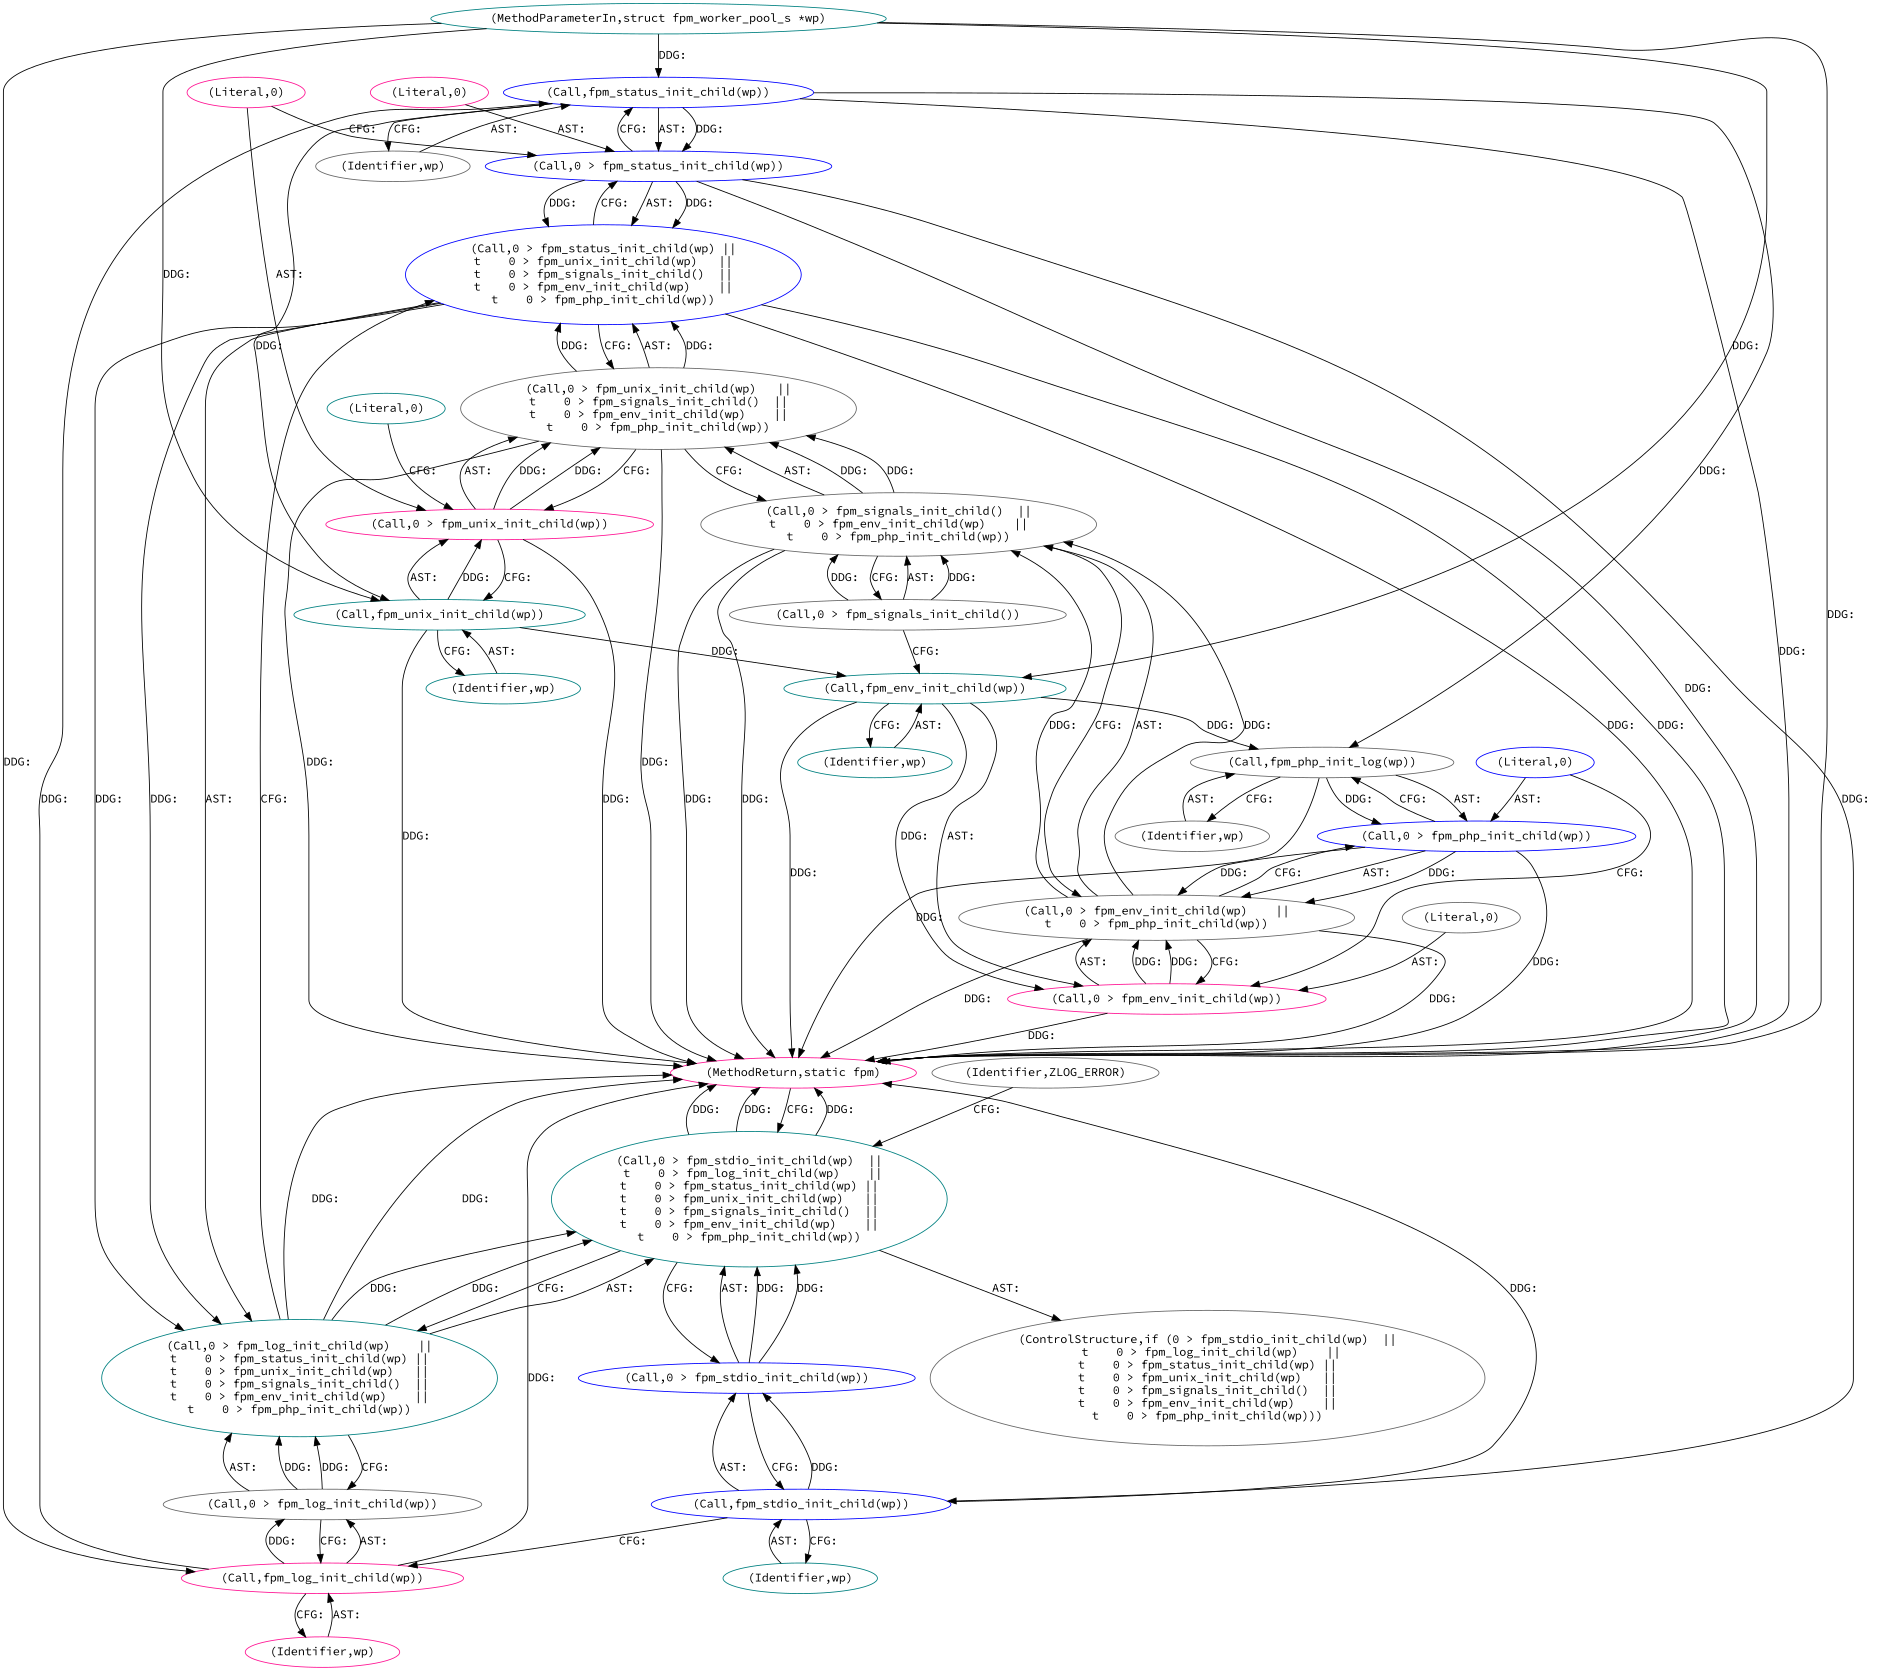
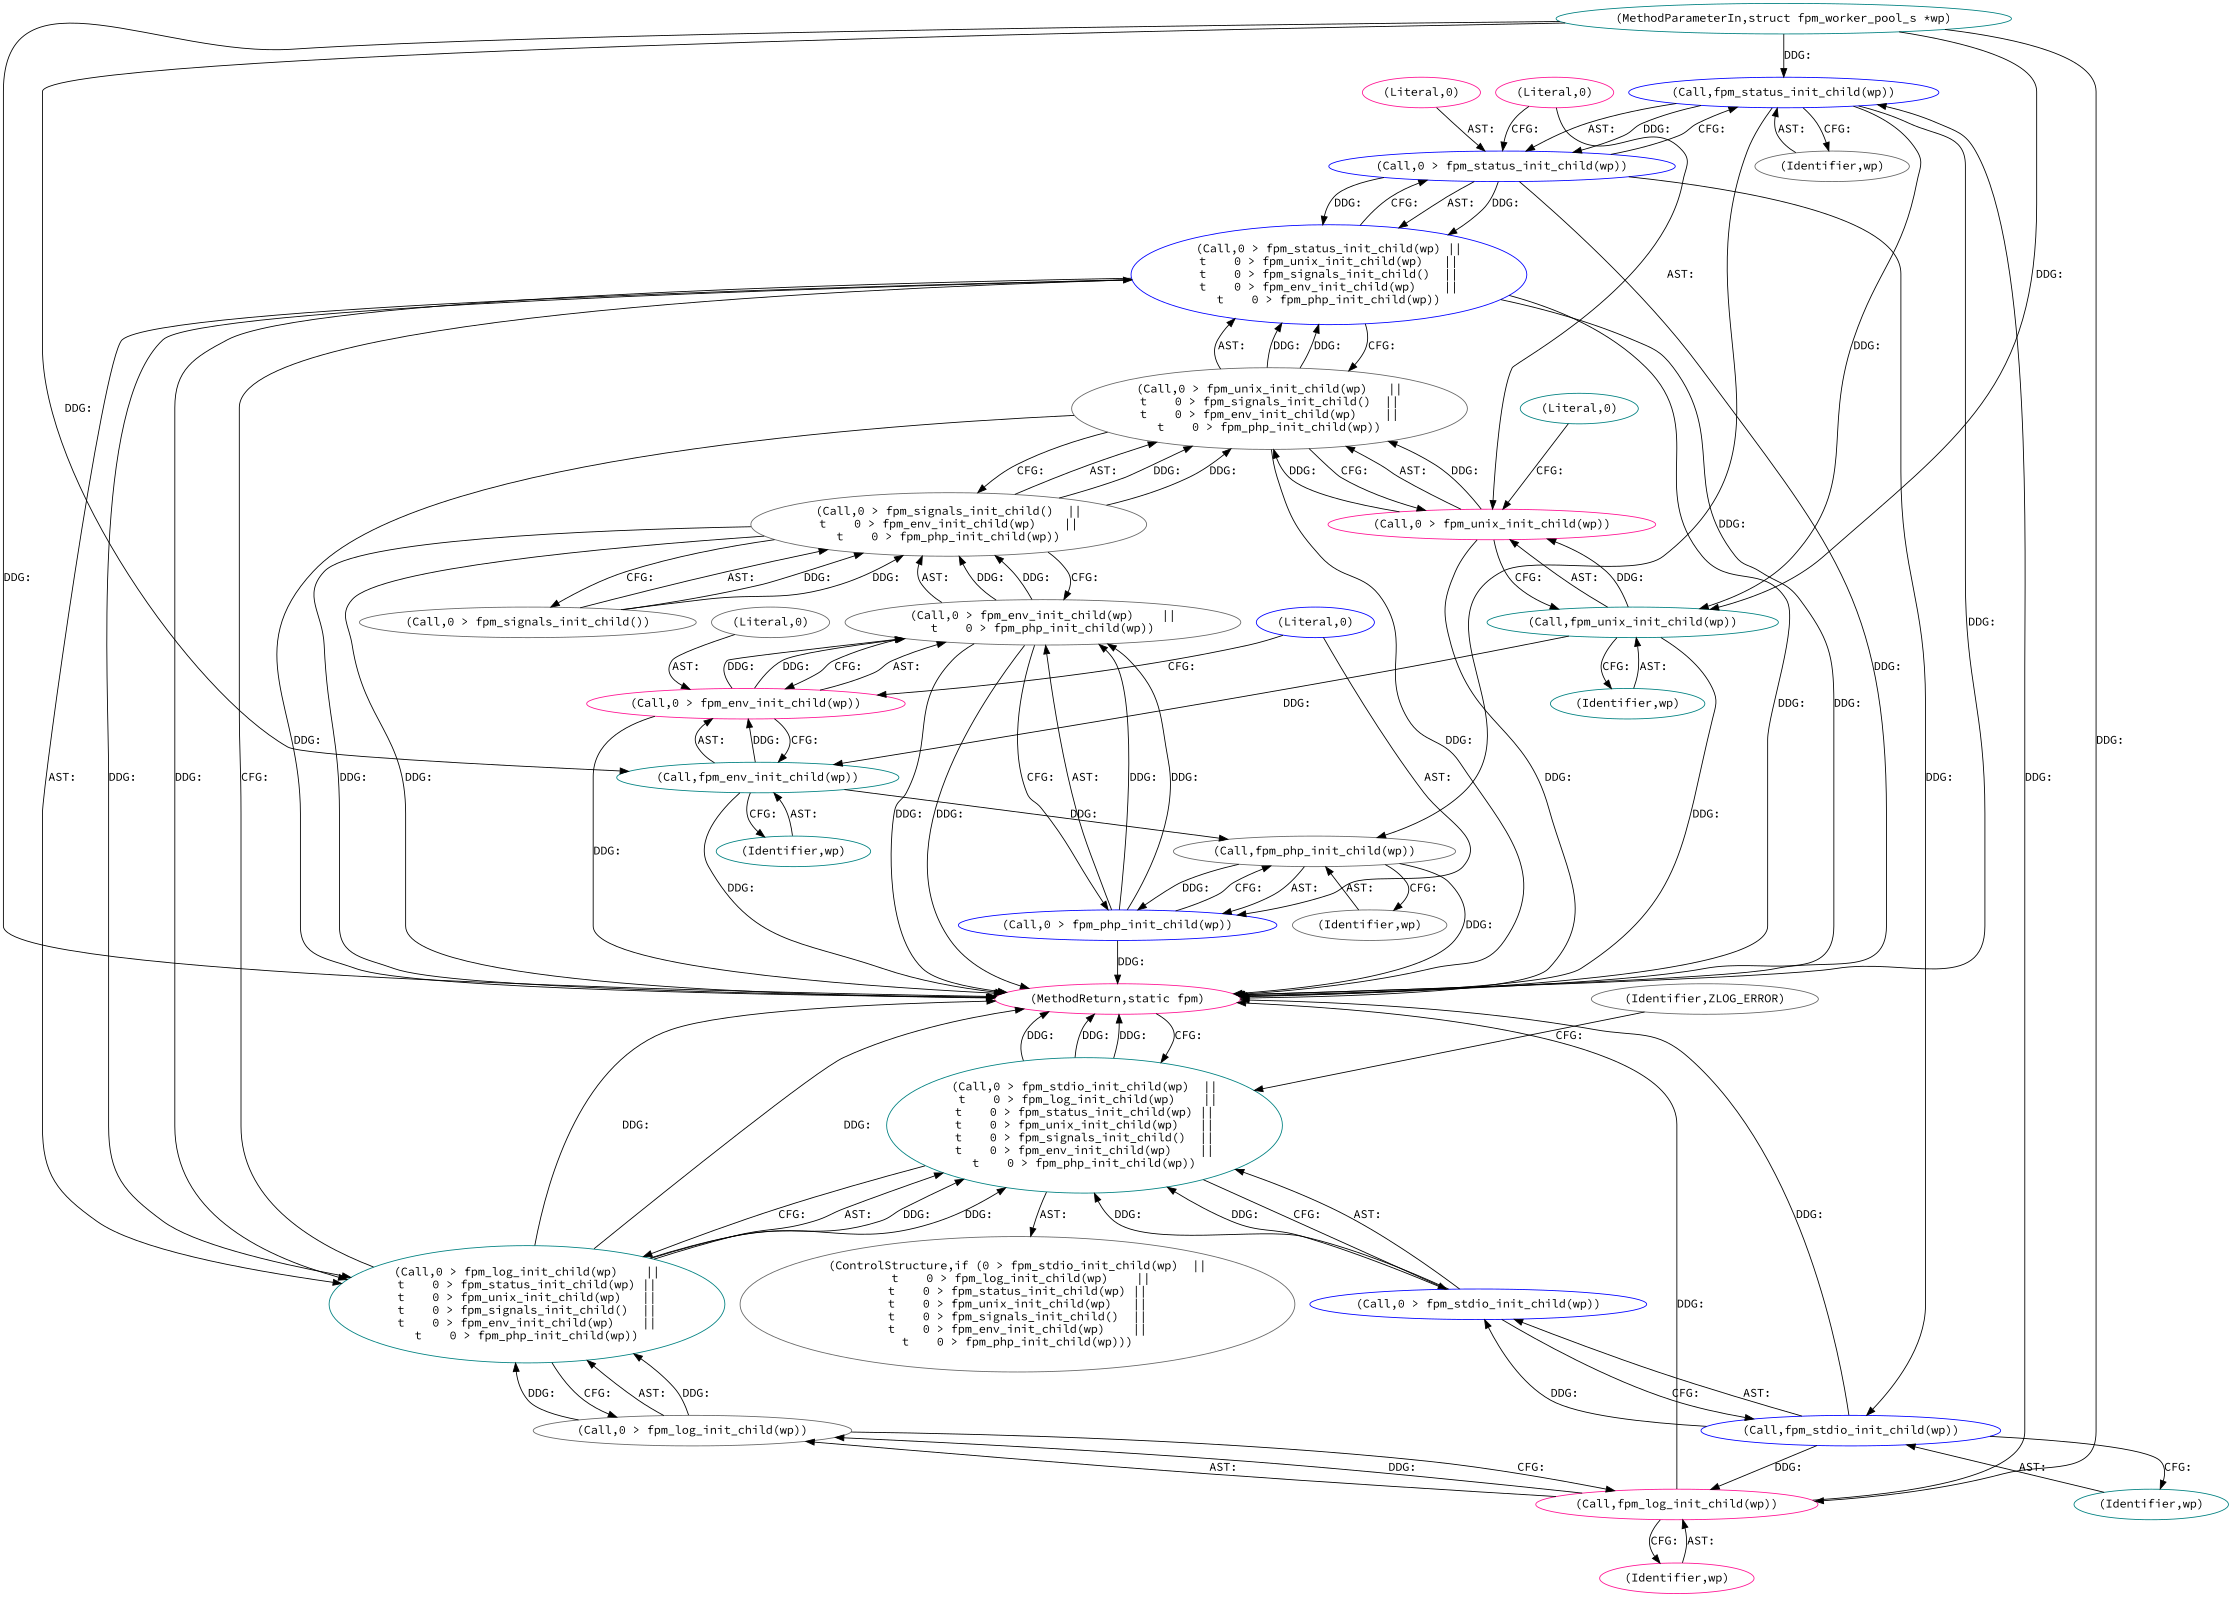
edge "(Call,0 > fpm_signals_init_child())" -> "(Call,fpm_env_init_child(wp))": now "(Call,0 > fpm_env_init_child(wp))" -> "(Call,fpm_env_init_child(wp))"
node "(Call,fpm_php_init_log(wp))": label "(Call,fpm_php_init_log(wp))" -> "(Call,fpm_php_init_child(wp))"
edge "(Call,fpm_stdio_init_child(wp))" -> "(Call,fpm_log_init_child(wp))": label "CFG: " -> "DDG: "
